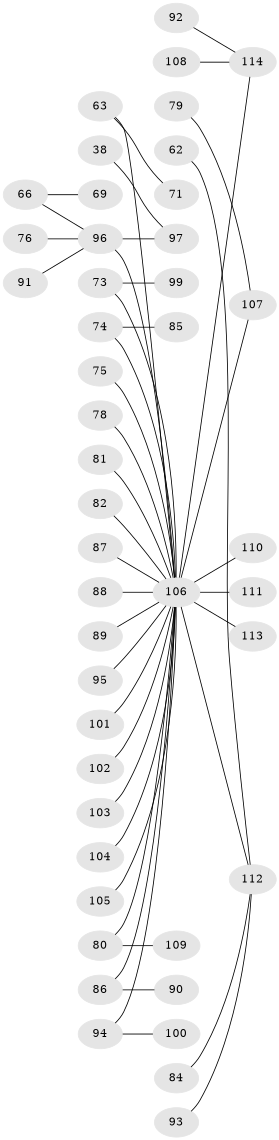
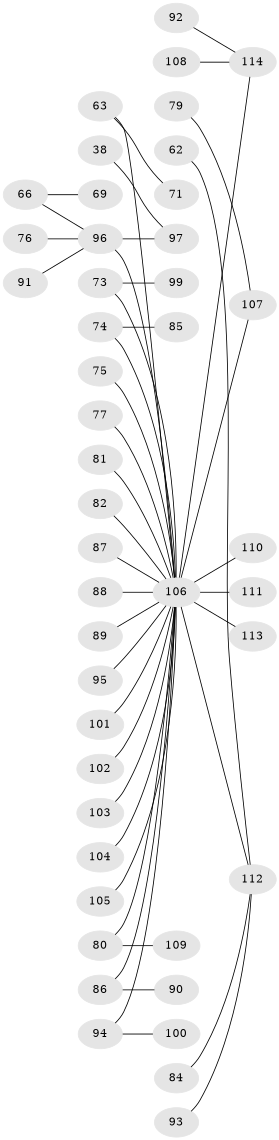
node "78": label "78" -> "77"
